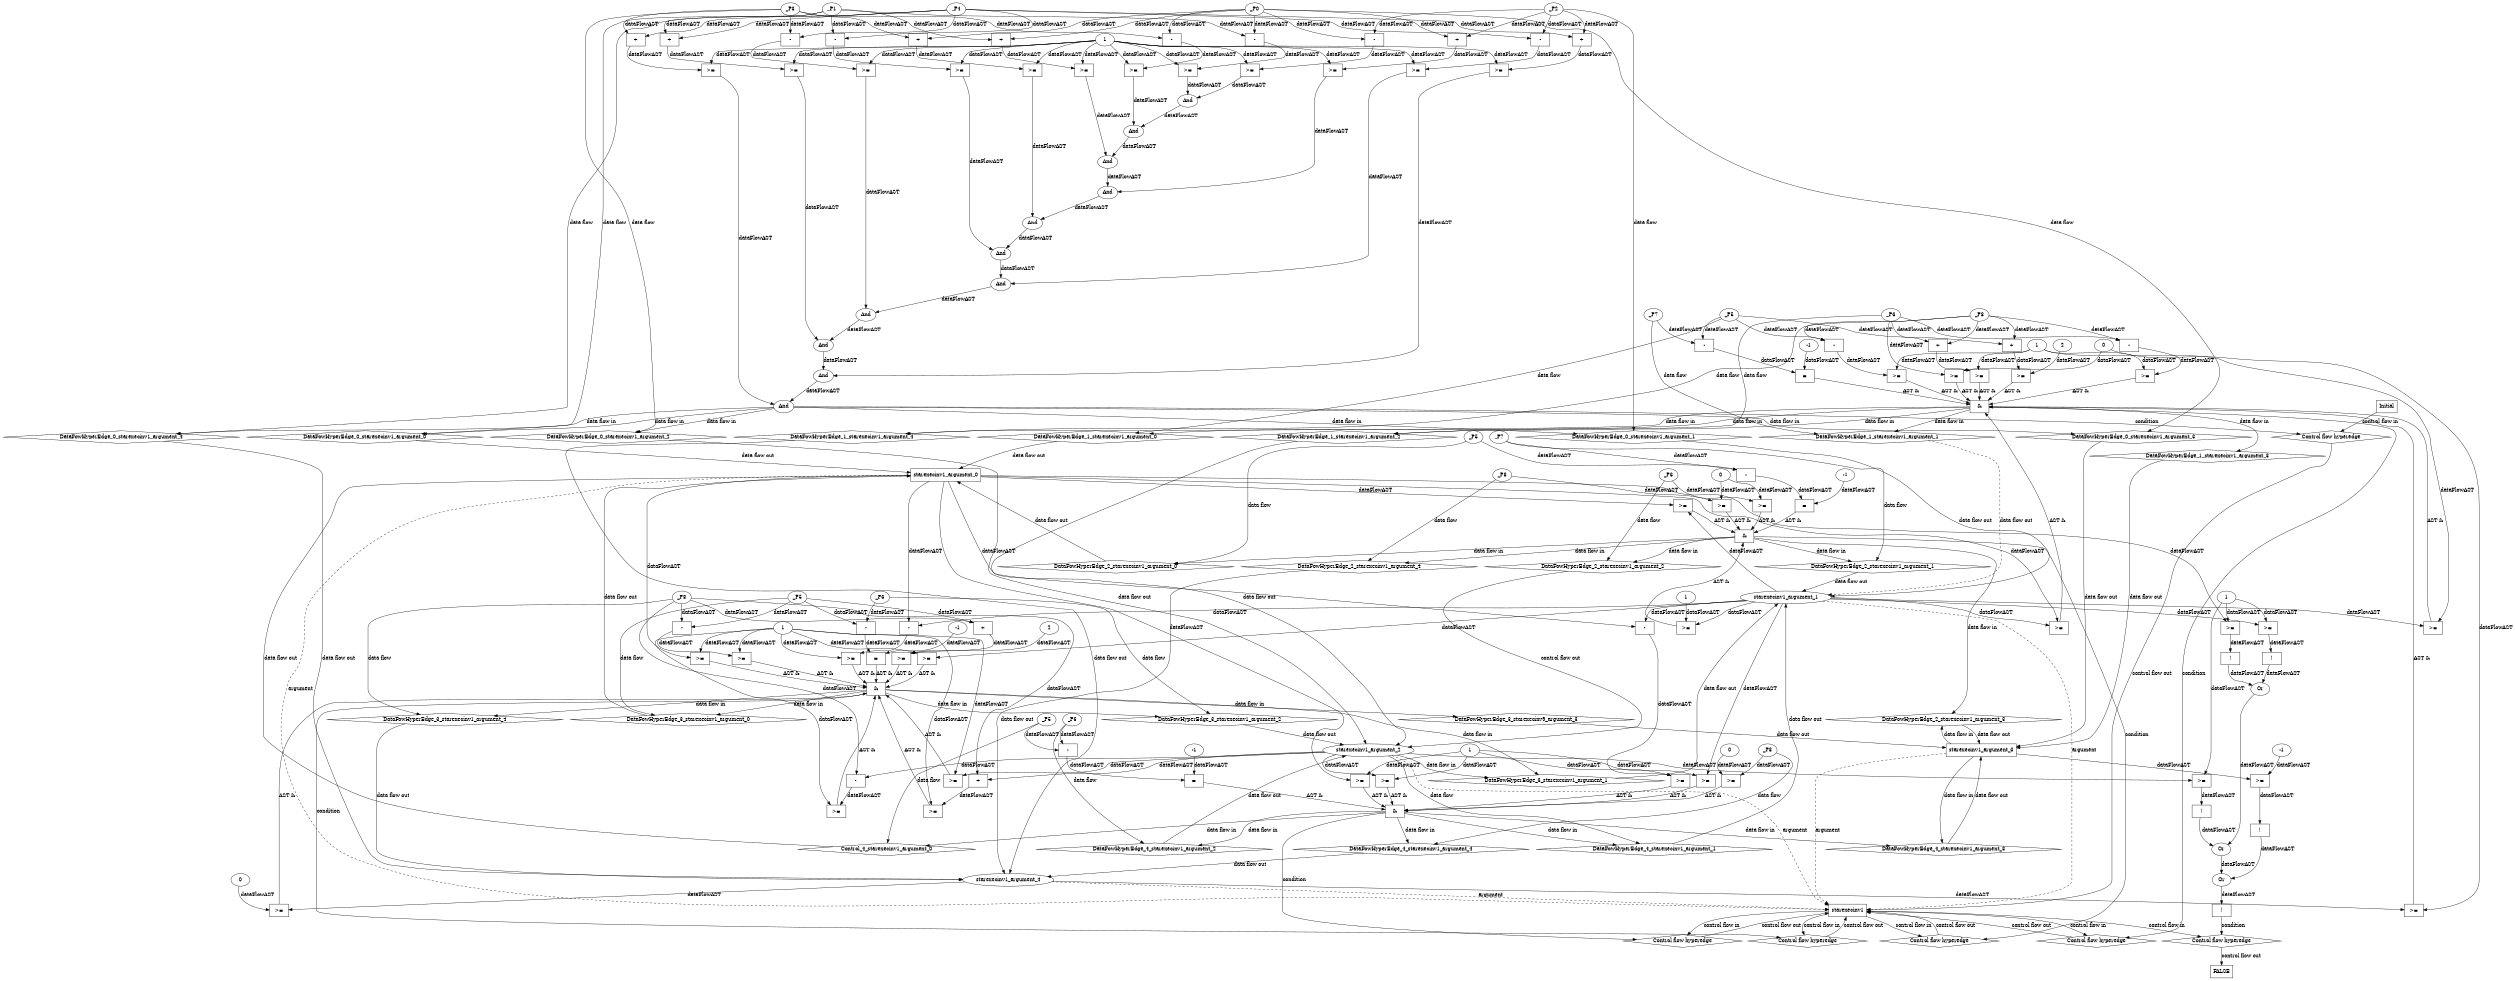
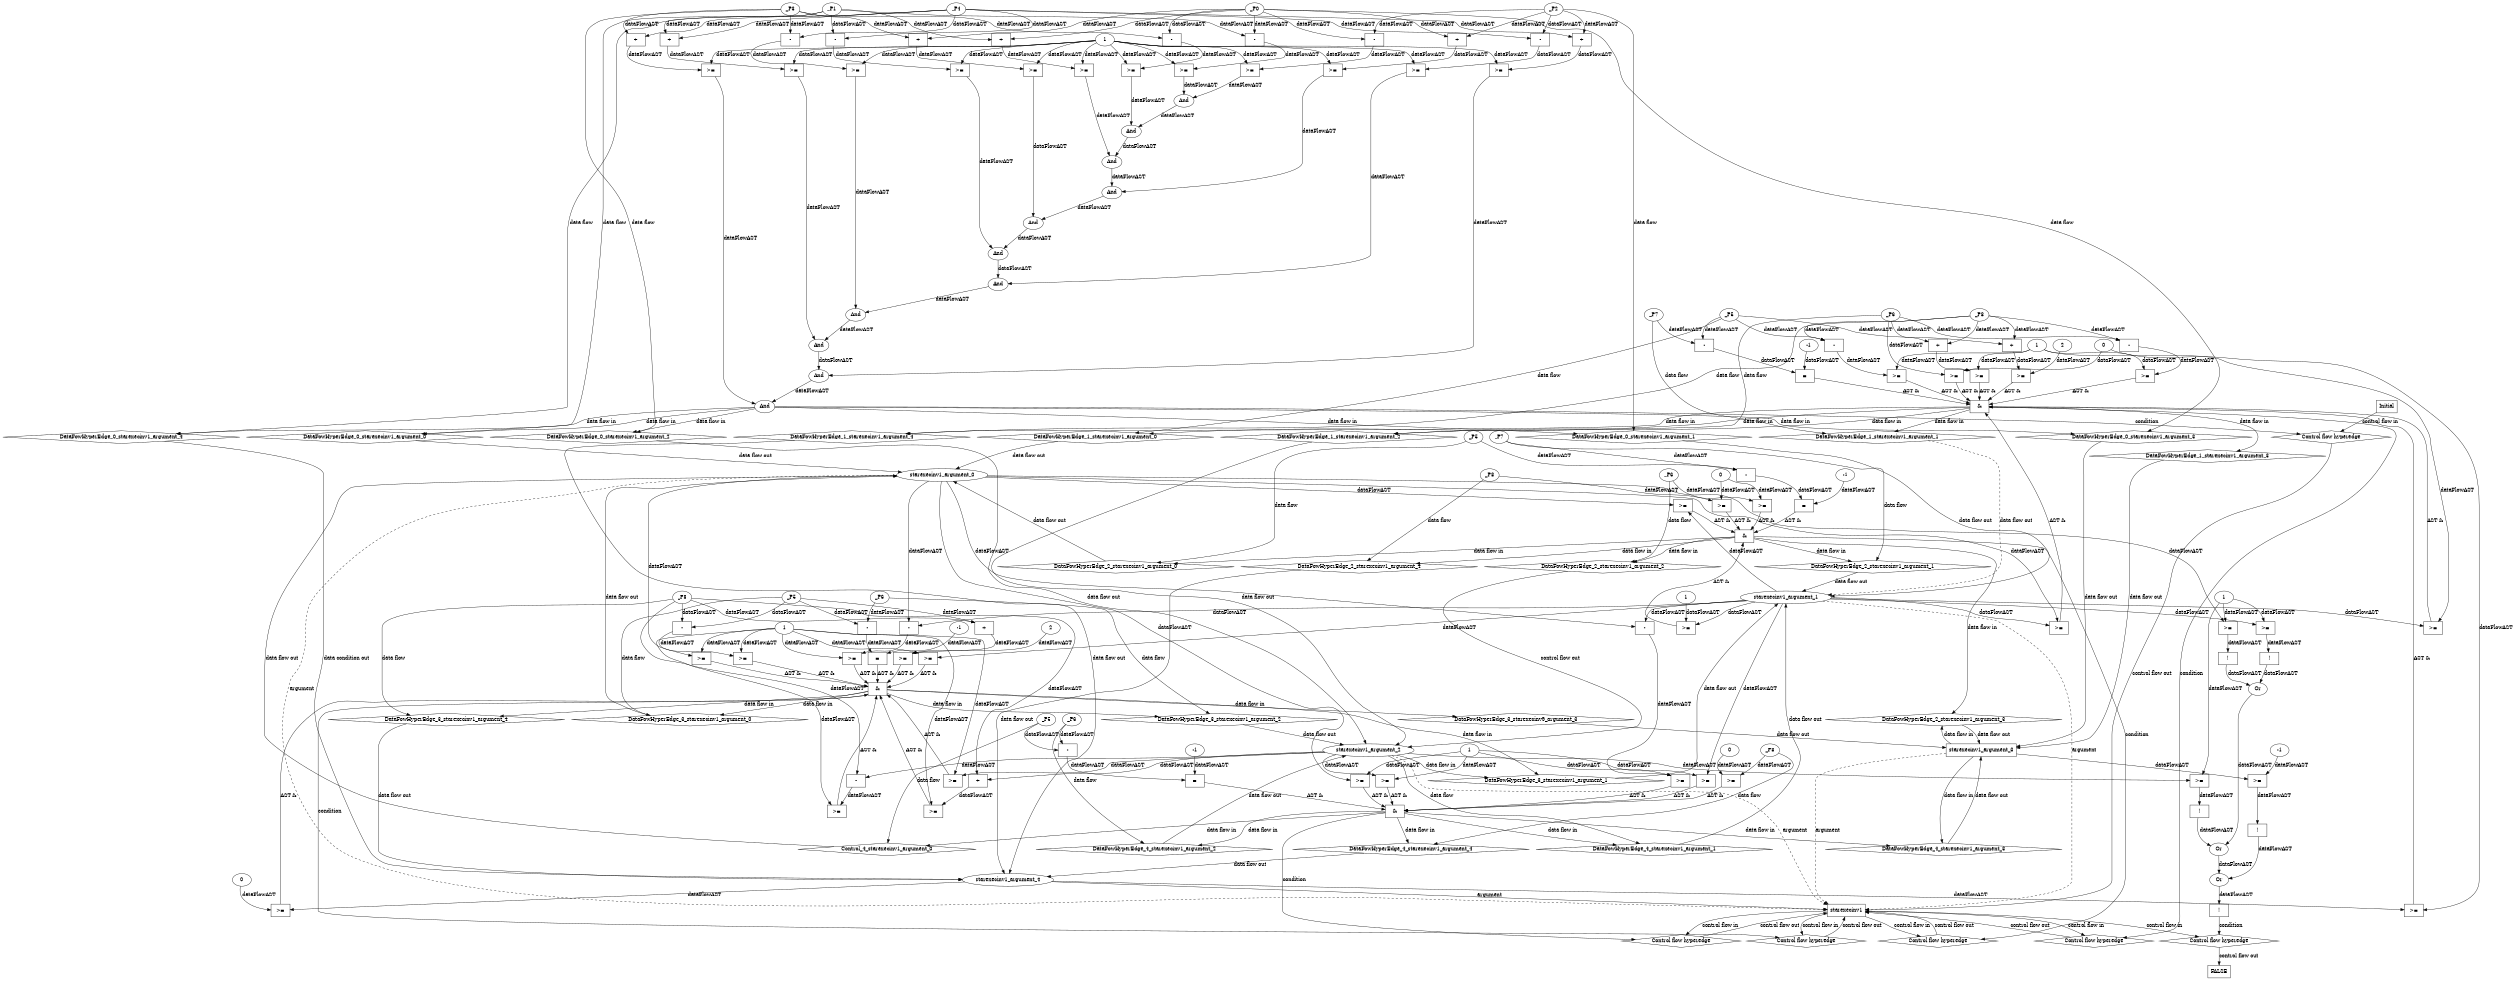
node "starexecinv1_argument_0": shape box -> ellipse
edge "DataFowHyperEdge_0_starexecinv1_argument_4" -> "starexecinv1_argument_4": label "data flow out" -> "data condition out"
edge "starexecinv1_argument_4" -> "starexecinv1": style dashed -> solid
